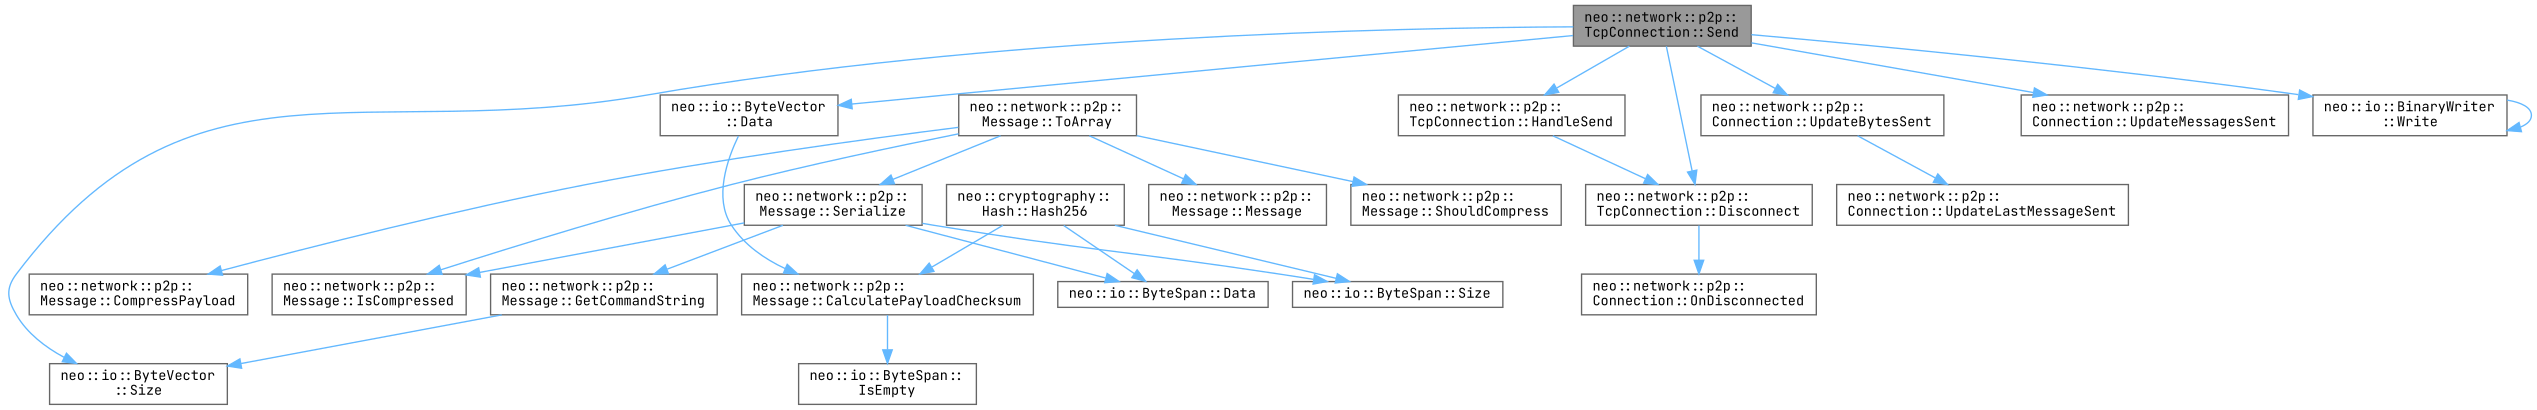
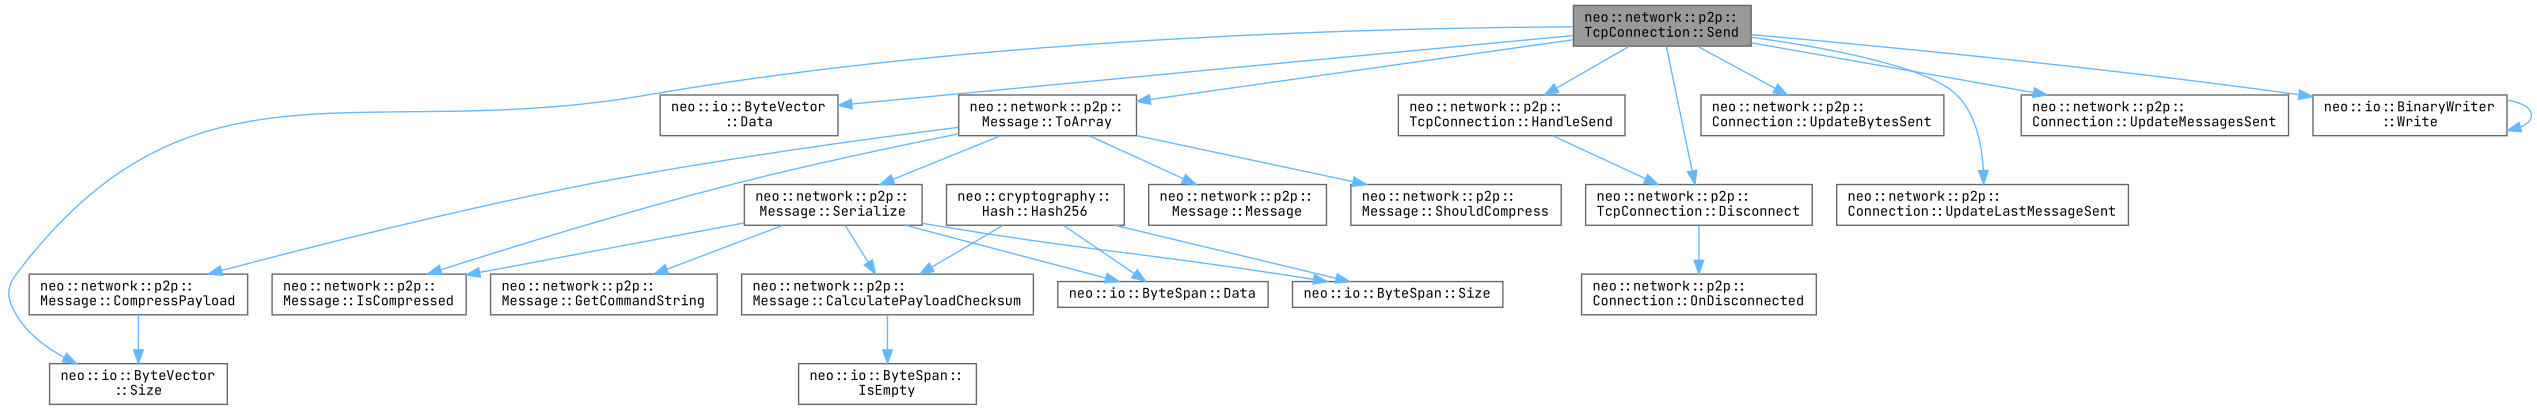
edge "neo::network::p2p:: TcpConnection::Send" -> "neo::network::p2p:: Message::ToArray": added
edge "neo::network::p2p:: Connection::UpdateBytesSent" -> "neo::network::p2p:: Connection::UpdateLastMessageSent": now "neo::network::p2p:: TcpConnection::Send" -> "neo::network::p2p:: Connection::UpdateLastMessageSent"
edge "neo::io::ByteVector ::Data" -> "neo::network::p2p:: Message::CalculatePayloadChecksum": now "neo::network::p2p:: Message::Serialize" -> "neo::network::p2p:: Message::CalculatePayloadChecksum"
edge "neo::network::p2p:: Message::GetCommandString" -> "neo::io::ByteVector ::Size": now "neo::network::p2p:: Message::CompressPayload" -> "neo::io::ByteVector ::Size"
